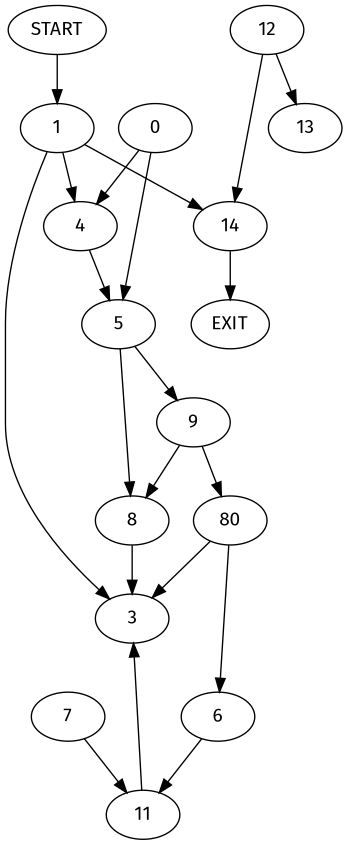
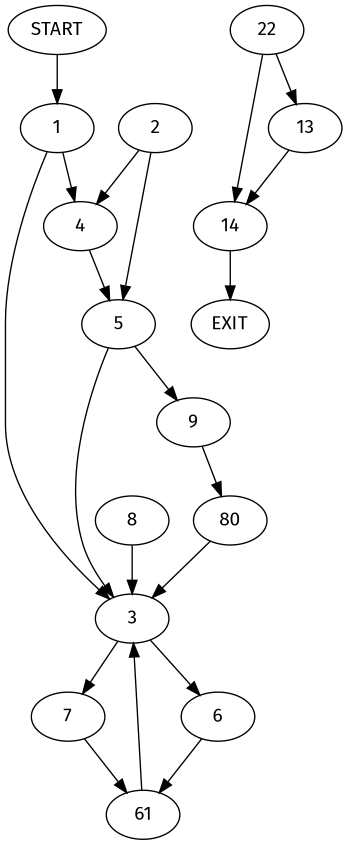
node "12": label "12" -> "22"
node "0": label "0" -> "2"
edge "1" -> "14": now "13" -> "14"
edge "5" -> "8": now "5" -> "3"
edge "9" -> "8": removed
edge "80" -> "6": now "3" -> "6"
edge "3" -> "7": added
node "11": label "11" -> "61"
